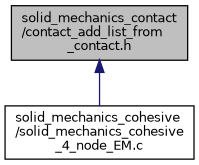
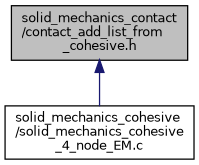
node "solid_mechanics_contact /contact_add_list_from _contact.h": label "solid_mechanics_contact /contact_add_list_from _contact.h" -> "solid_mechanics_contact /contact_add_list_from _cohesive.h"
